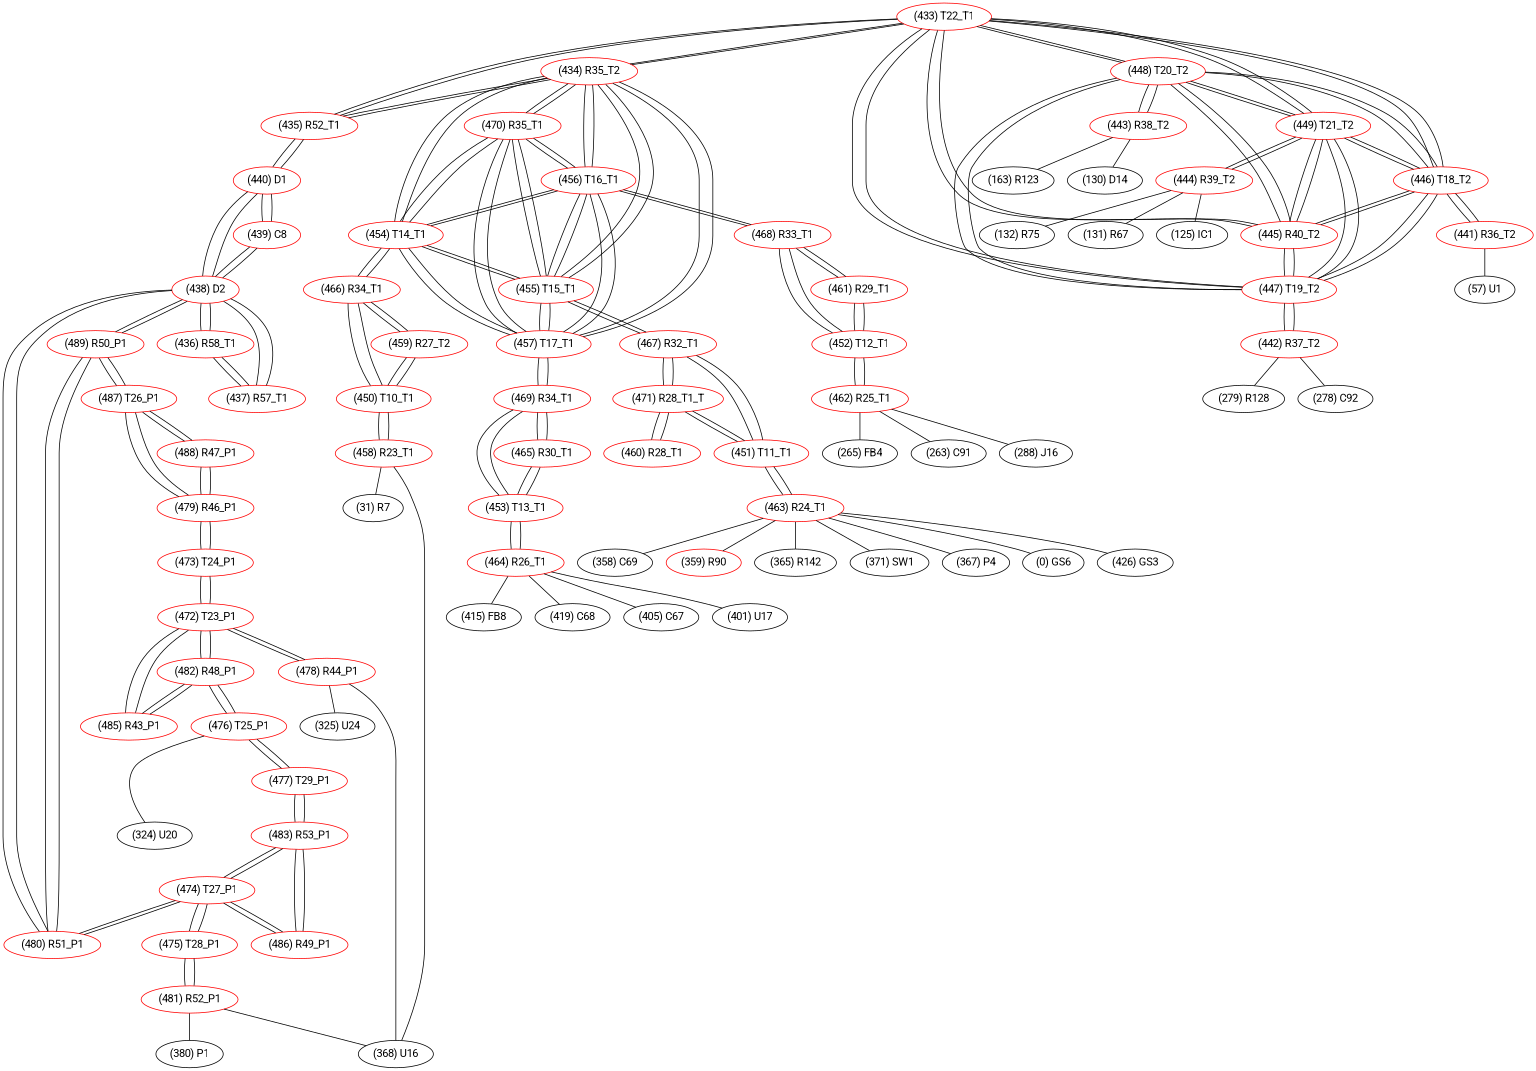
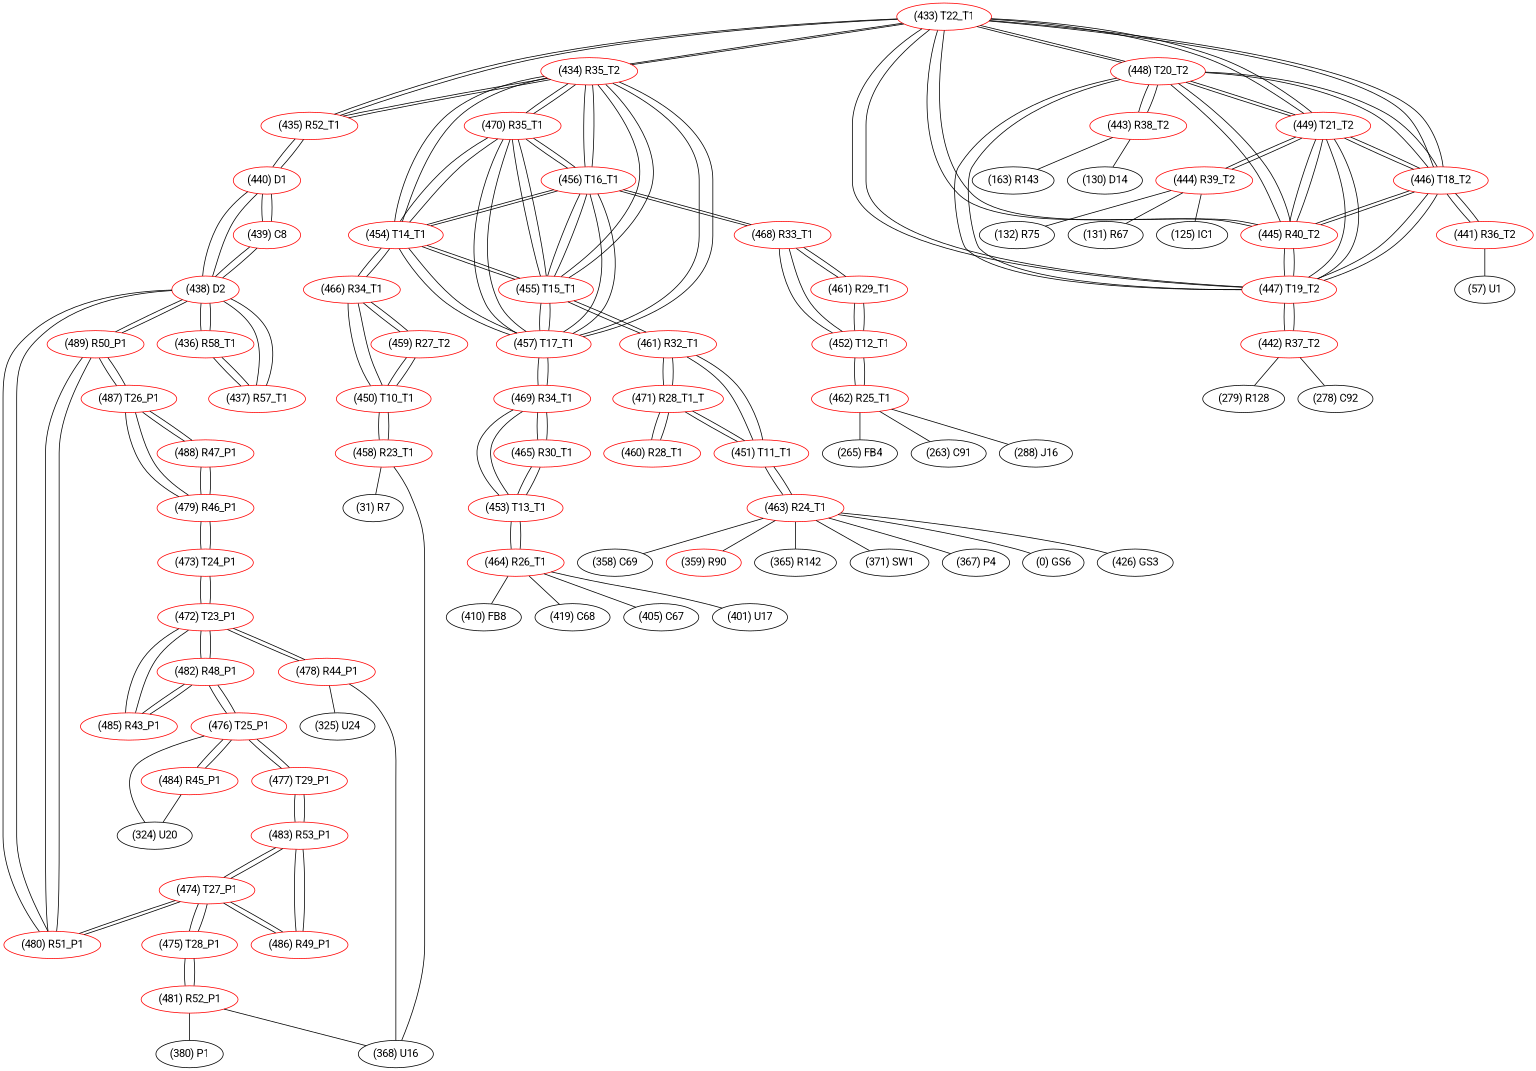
node "(163) R123": label "(163) R123" -> "(163) R143"
node "(467) R32_T1": label "(467) R32_T1" -> "(461) R32_T1"
node "(415) FB8": label "(415) FB8" -> "(410) FB8"
node "(484) R45_P1": added
